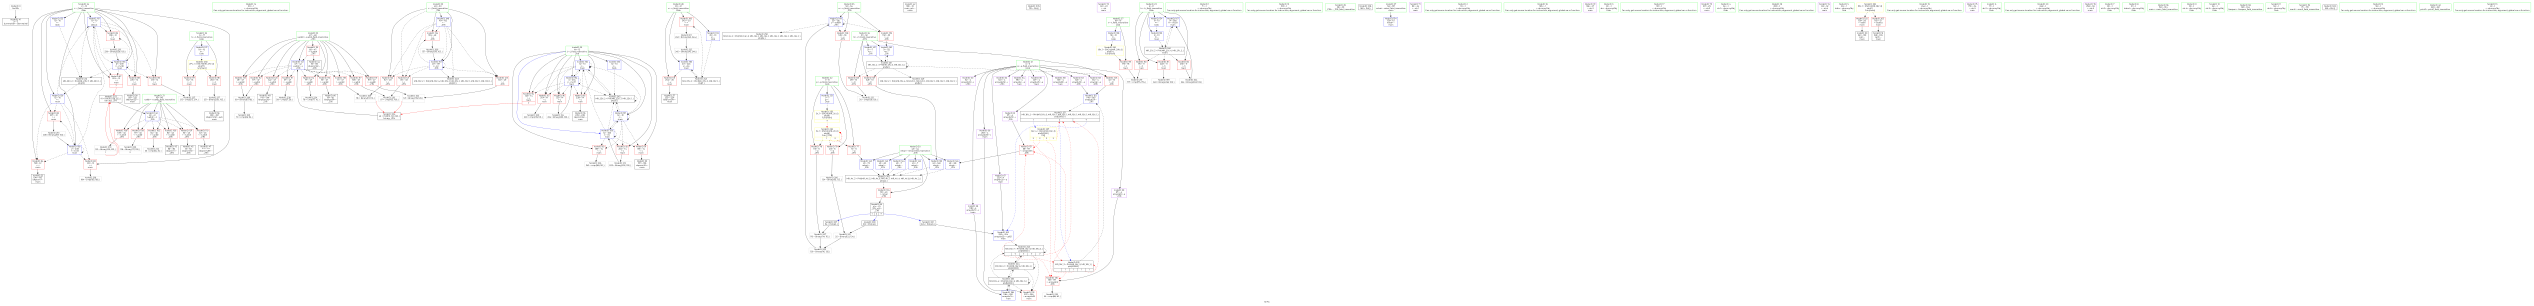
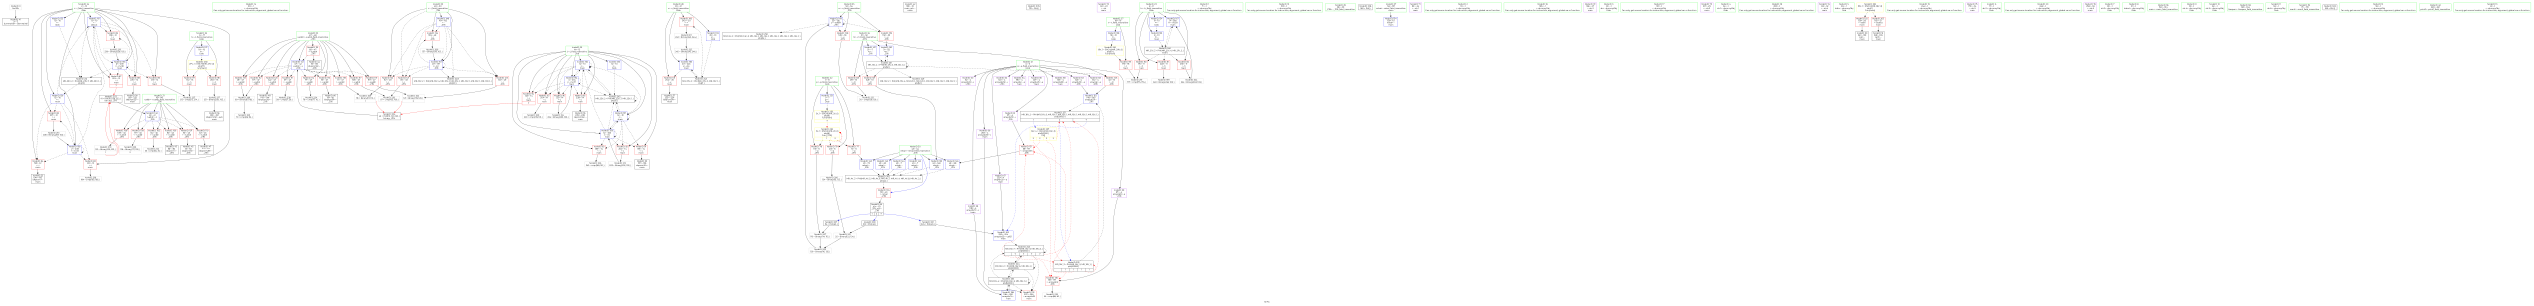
edge "NodeID: 25" -> "NodeID: 159": color blue -> black
edge "NodeID: 30" -> "NodeID: 104": color black -> blue
